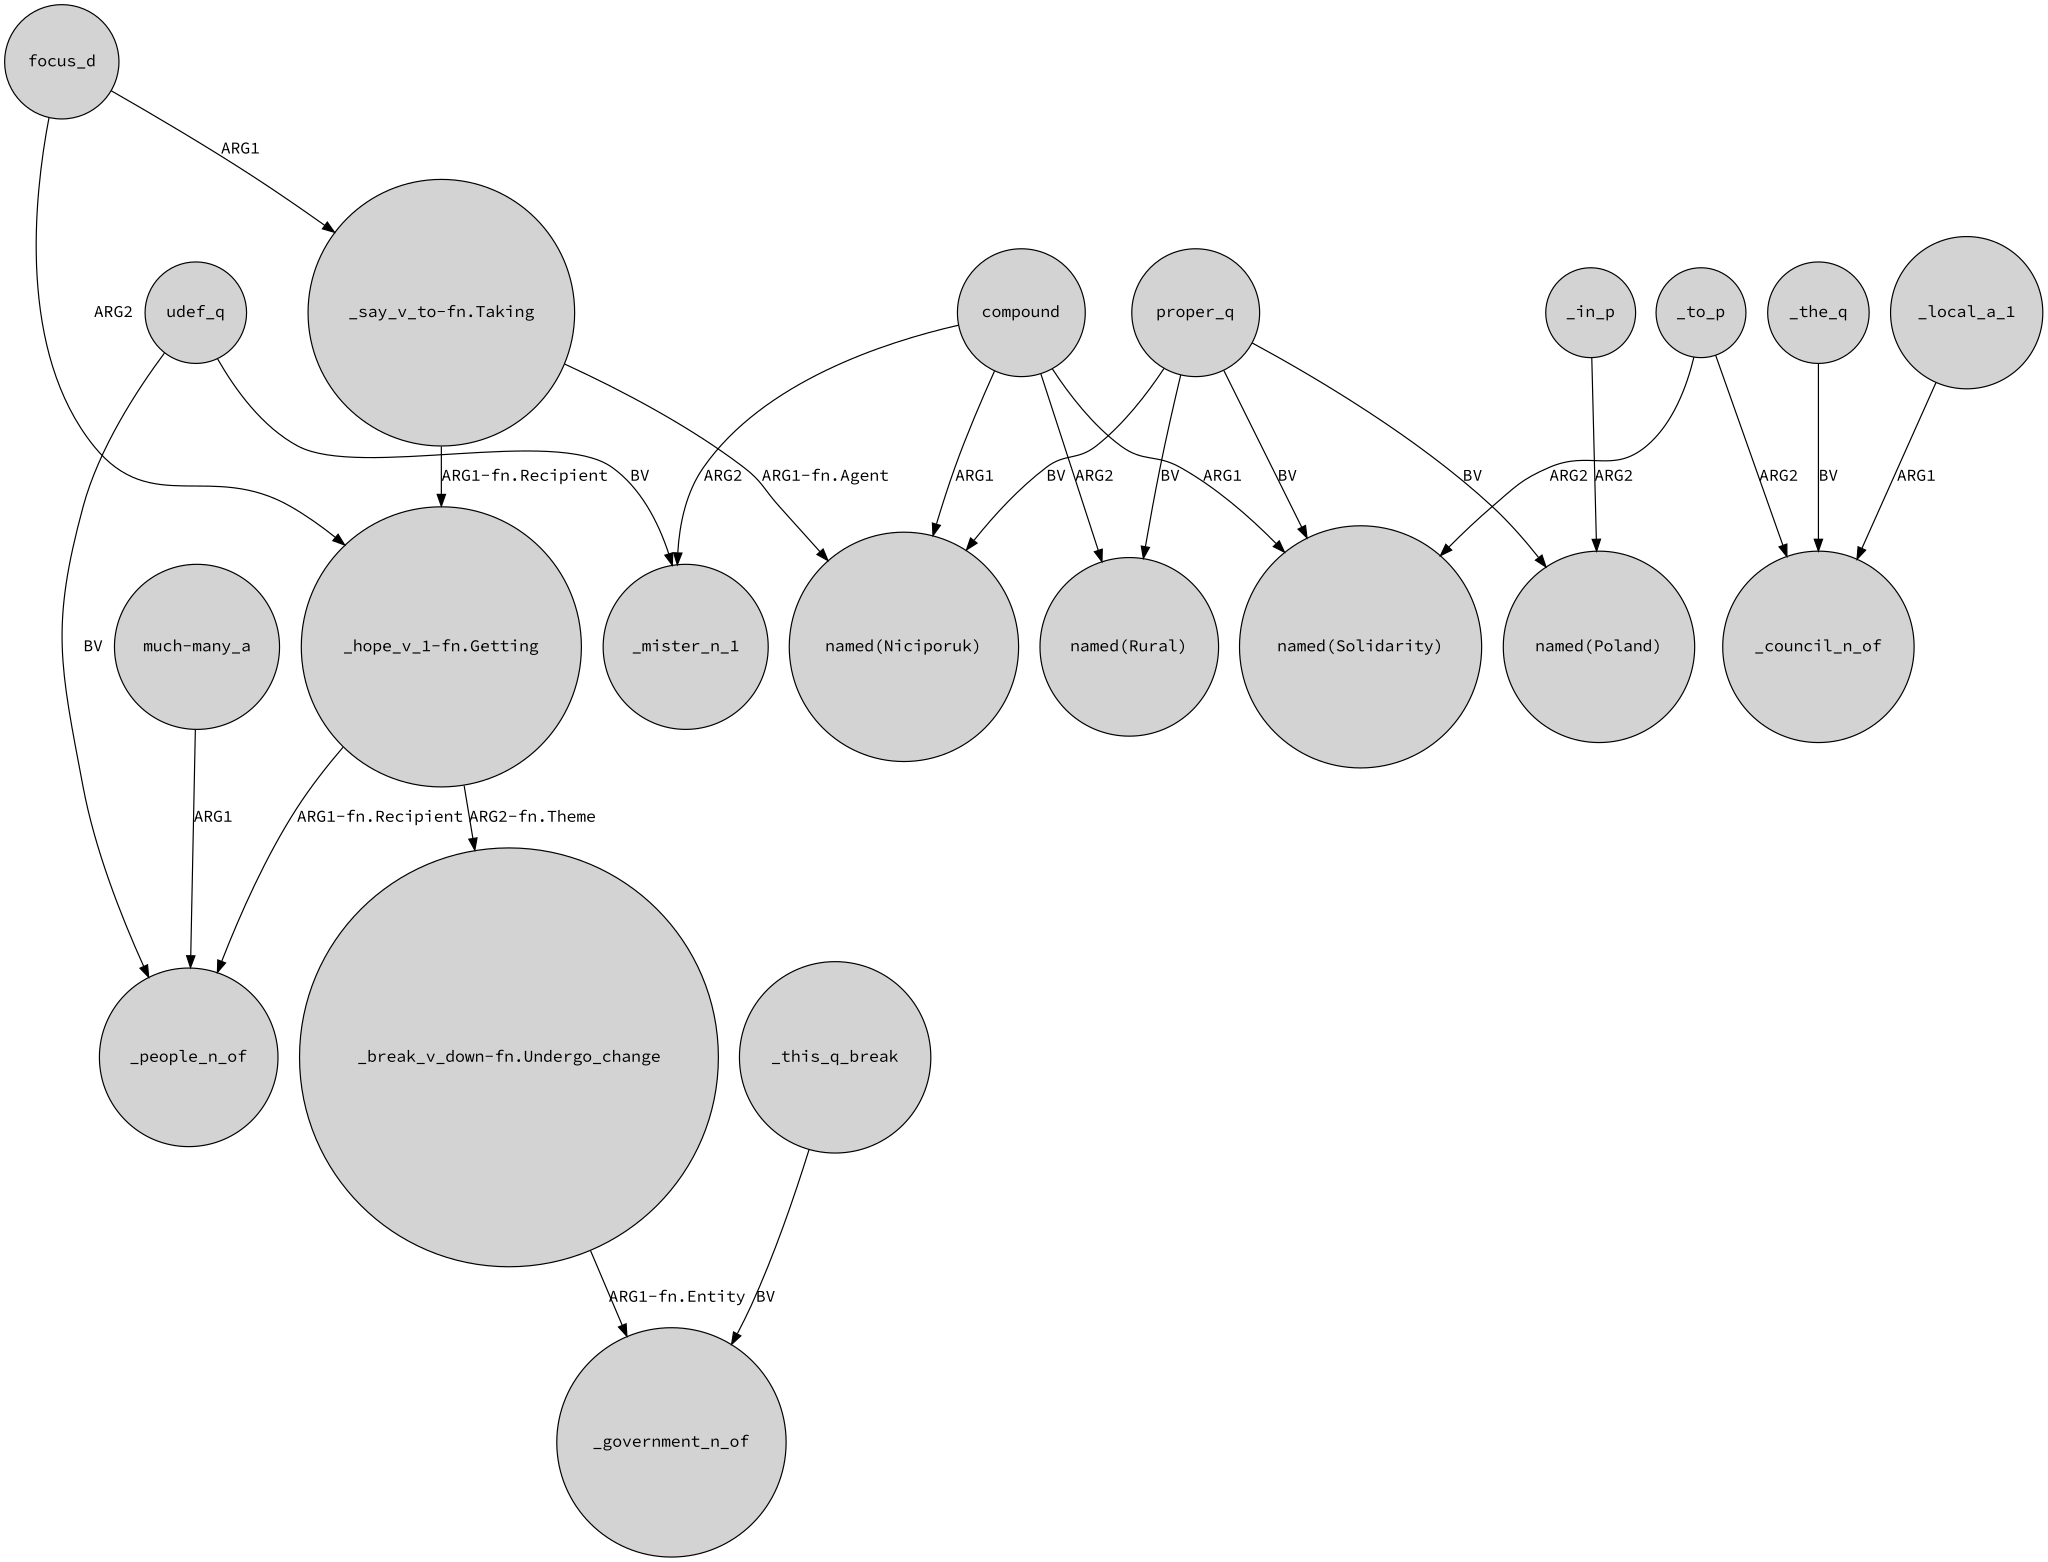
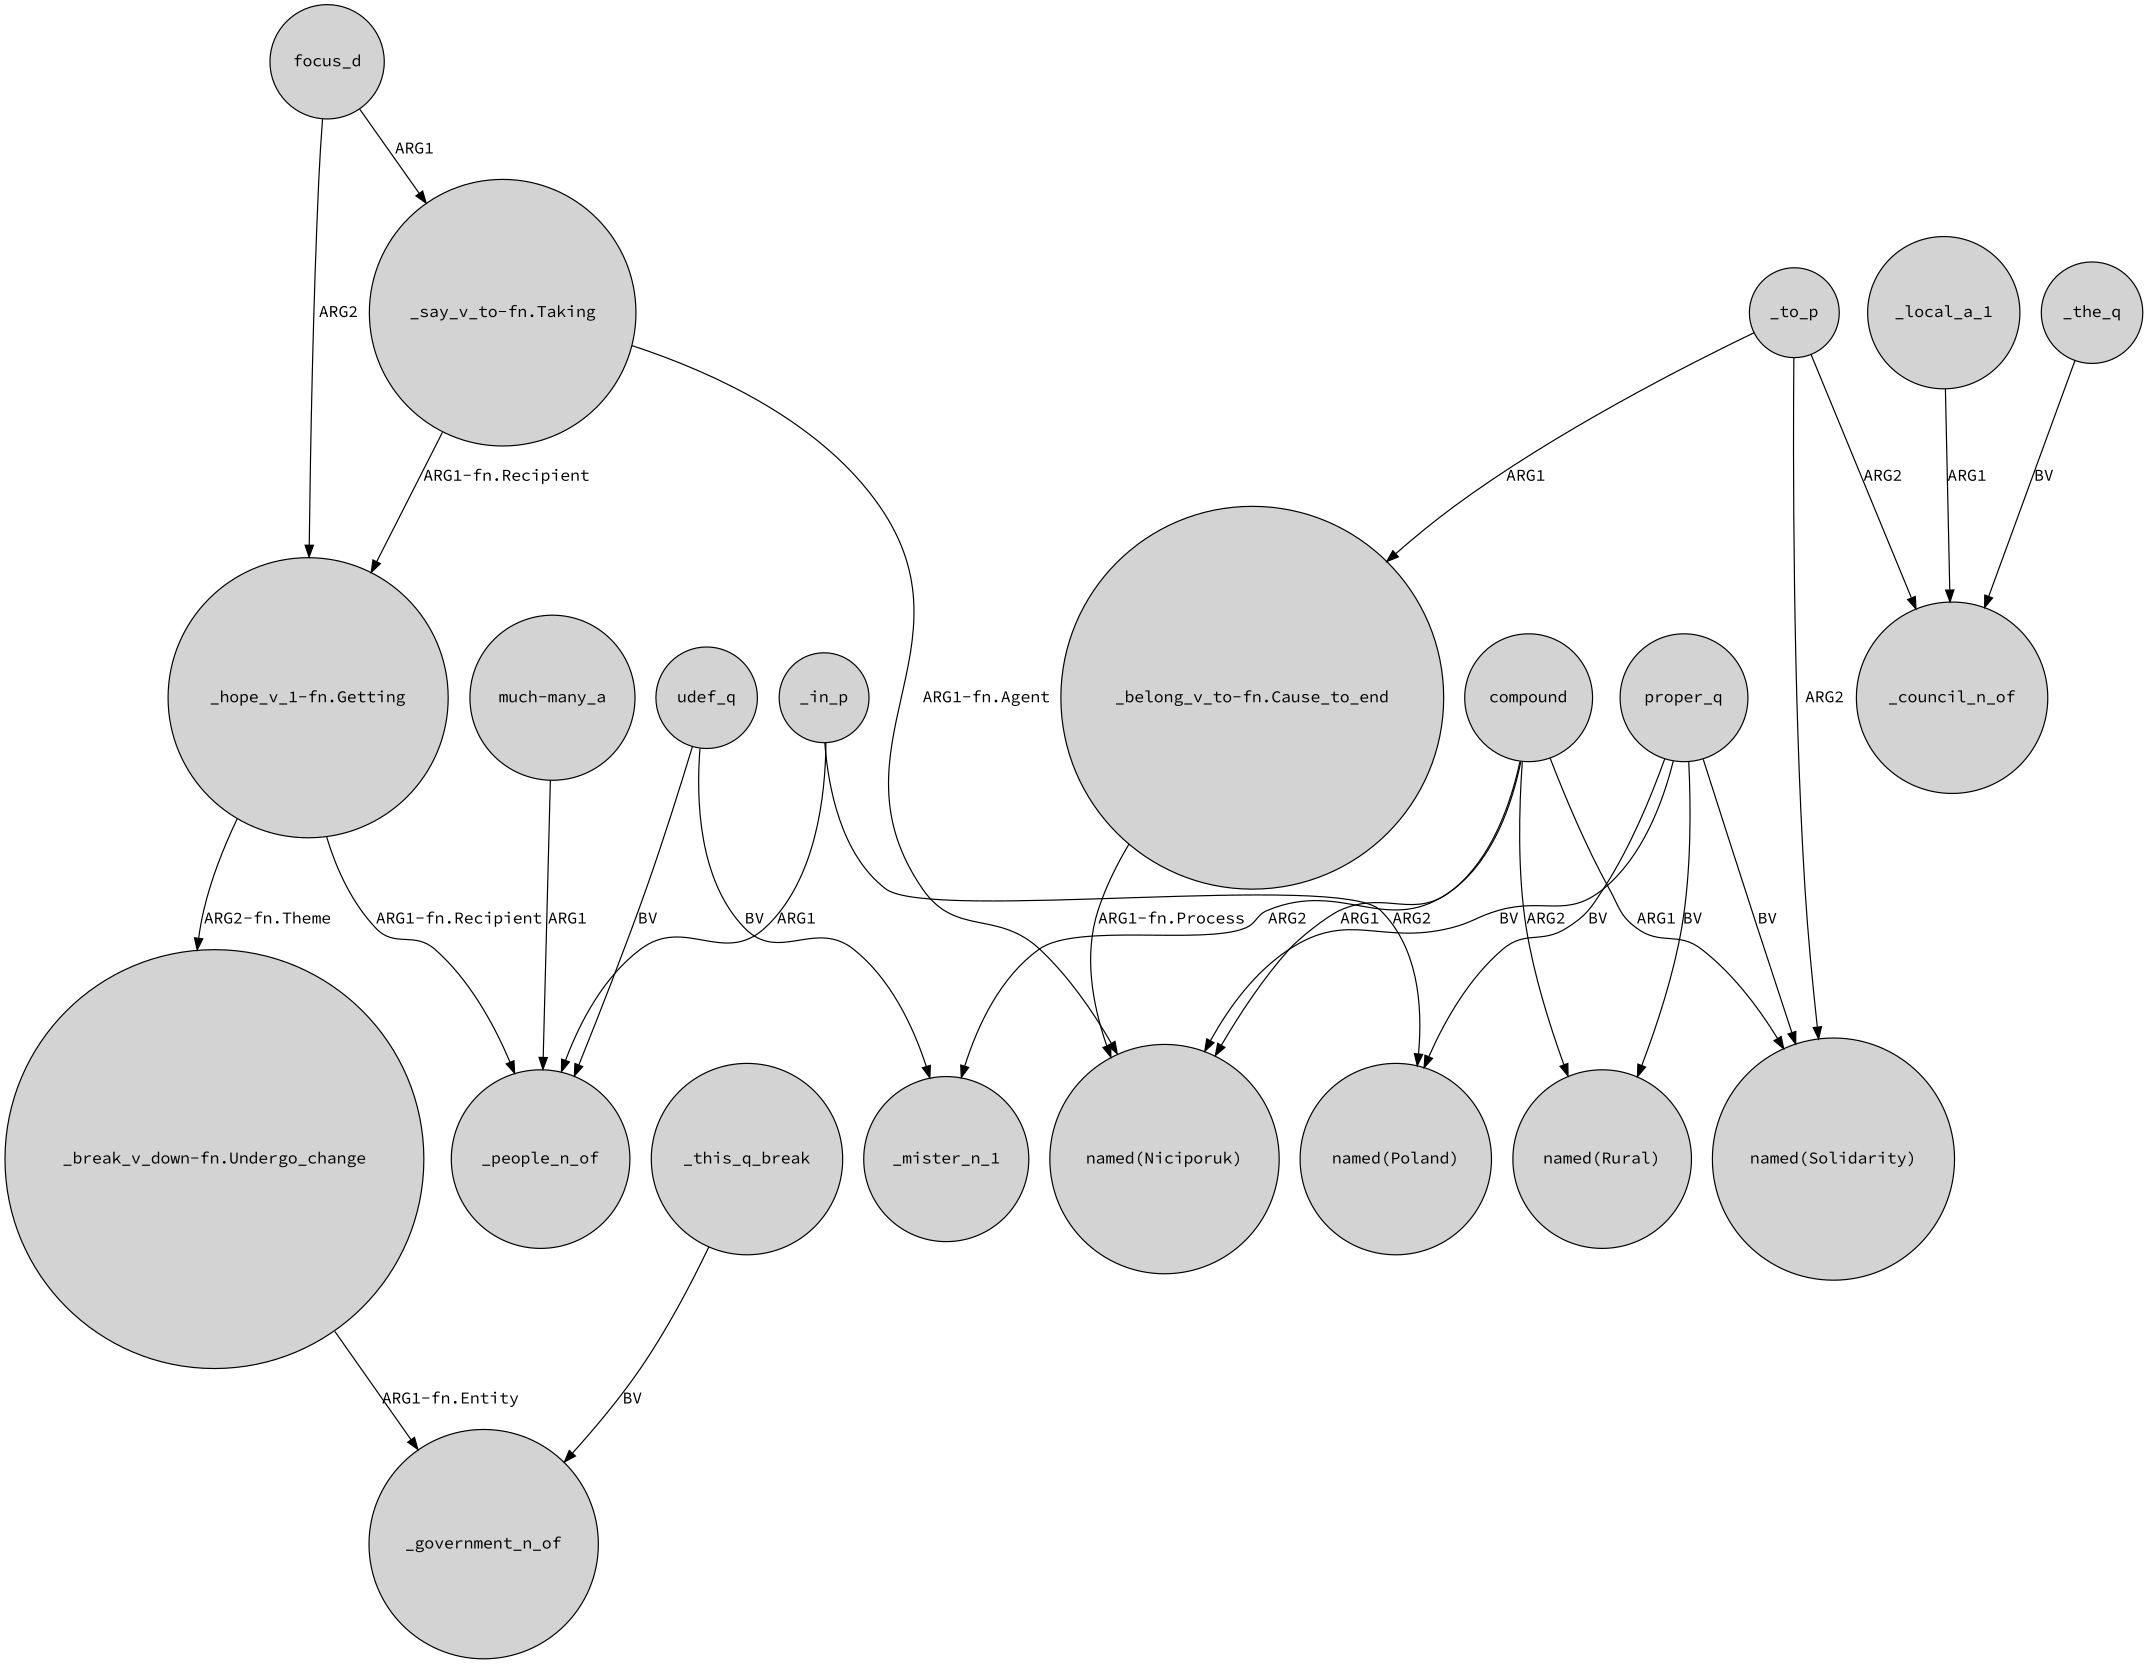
node "_belong_v_to-fn.Cause_to_end": added
edge "_in_p" -> "_people_n_of": added, label "ARG1"
